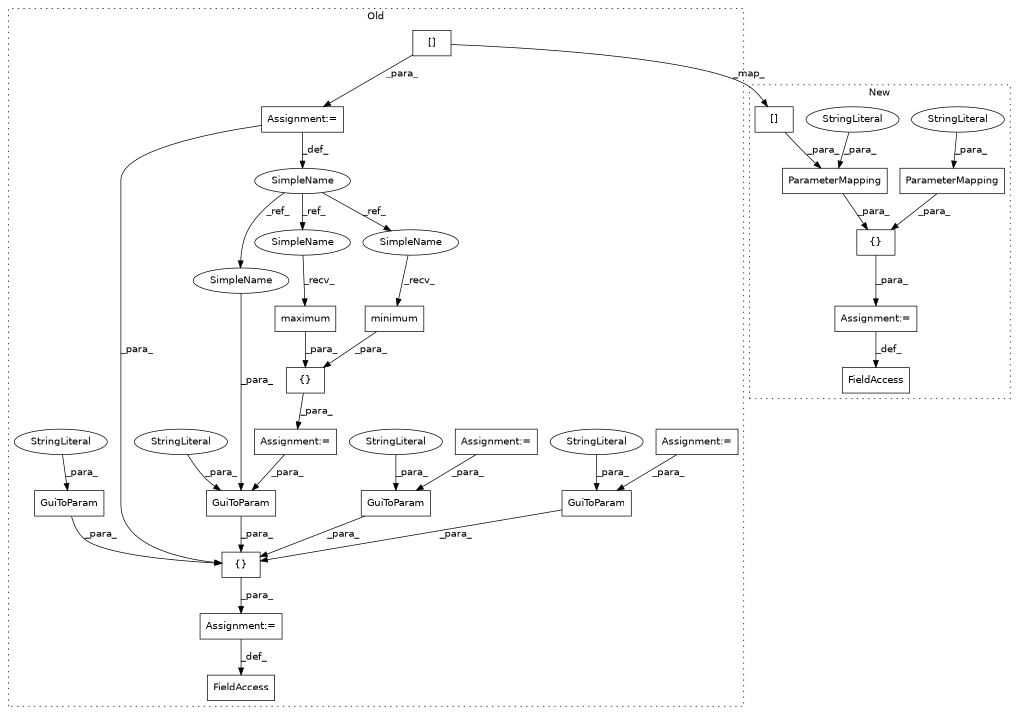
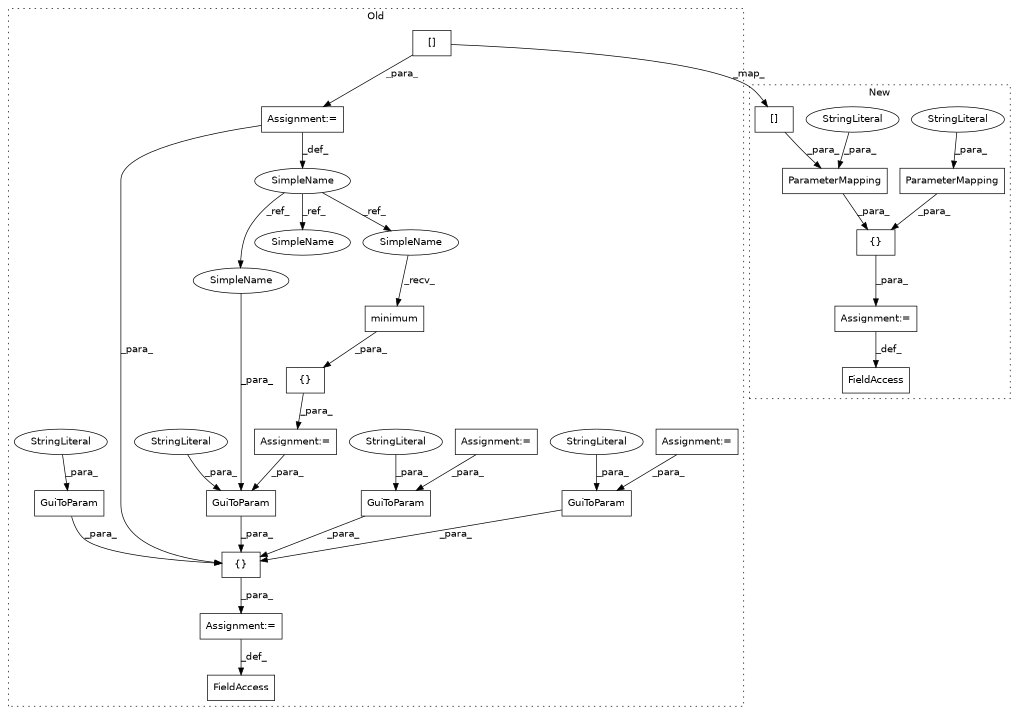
node "maximum": removed
